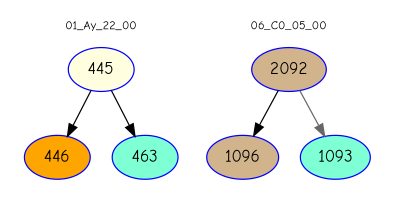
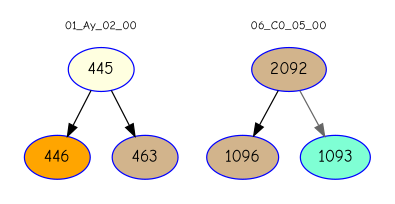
cluster "01_Ay_22_00": label "01_Ay_22_00" -> "01_Ay_02_00"
node "463": fillcolor aquamarine -> tan
